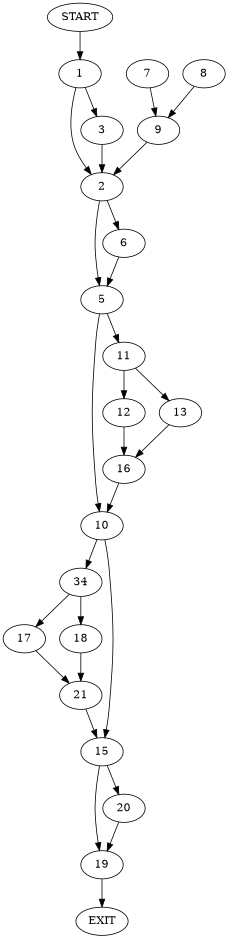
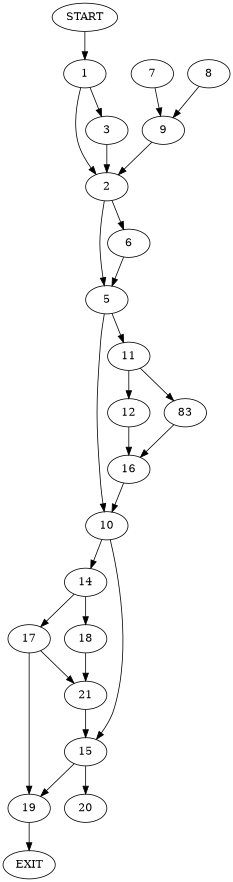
node "13": label "13" -> "83"
node "34": label "34" -> "14"
edge "20" -> "19": now "17" -> "19"
